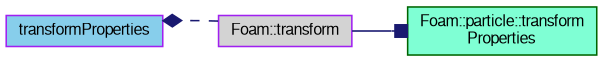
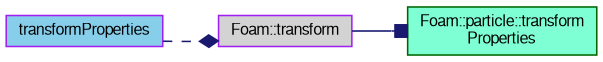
edge "Foam::transform" -> "transformProperties": reversed
